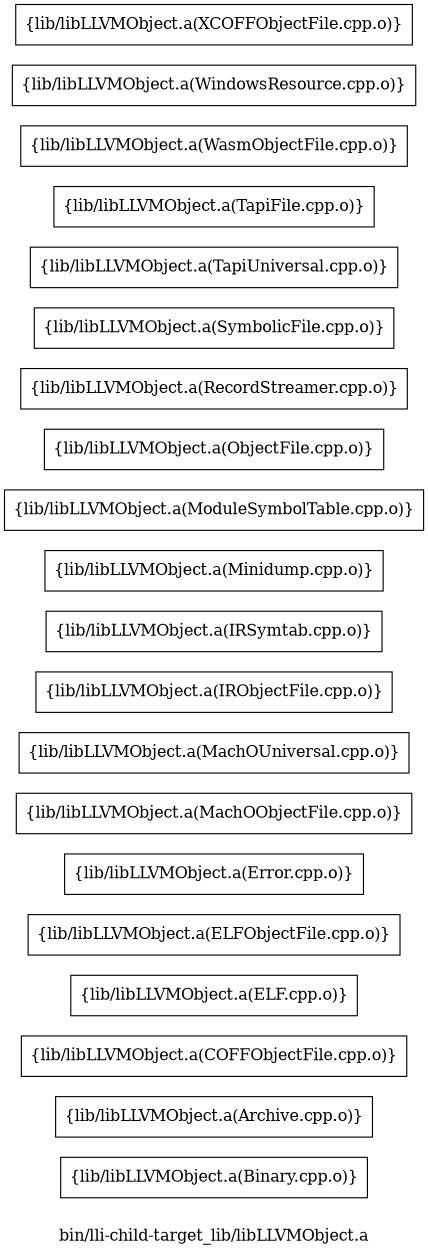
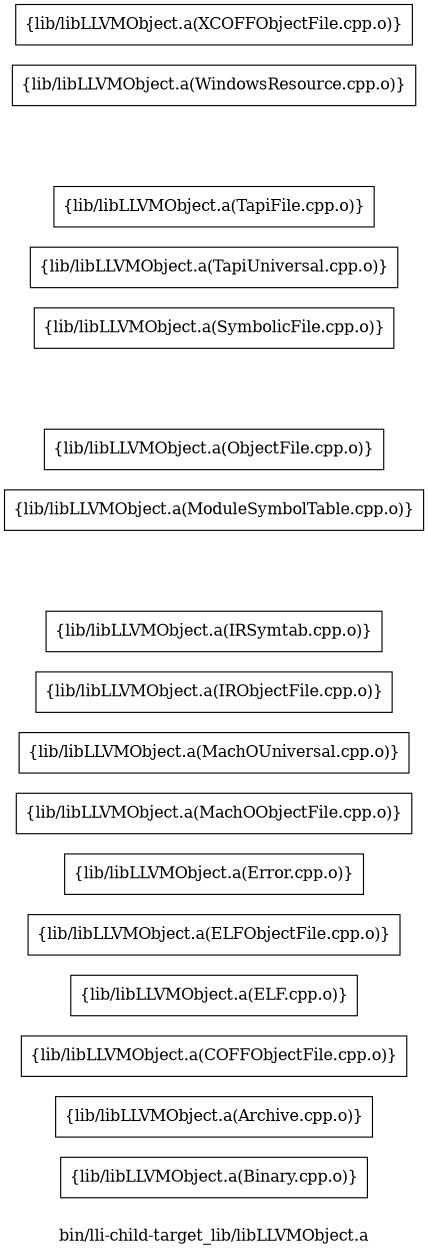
node "{lib/libLLVMObject.a(WasmObjectFile.cpp.o)}": removed
node "{lib/libLLVMObject.a(RecordStreamer.cpp.o)}": removed
node "{lib/libLLVMObject.a(Minidump.cpp.o)}": removed
